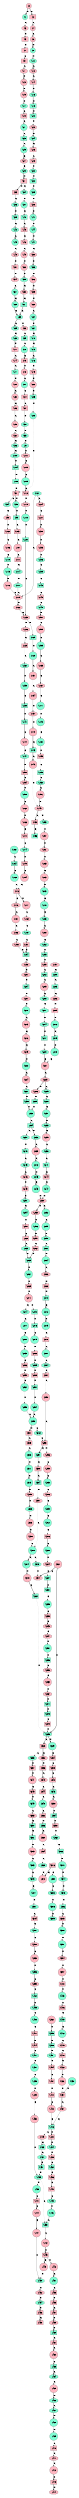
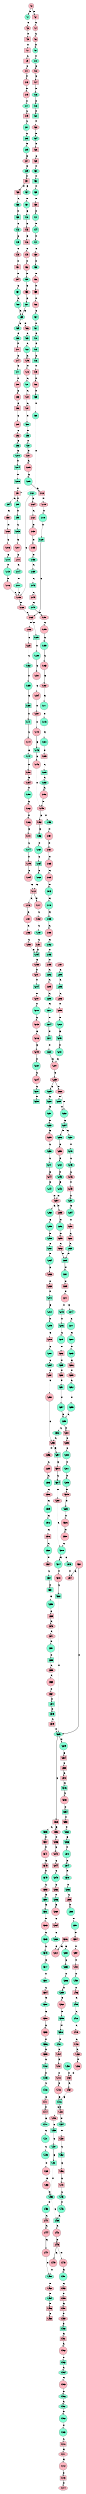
node "S103": fillcolor lightpink -> aquamarine
edge "S156" -> "S160": added, label "T"
edge "S230" -> "S232": now "S226" -> "S232"
edge "S389" -> "S392": added, label "G"
